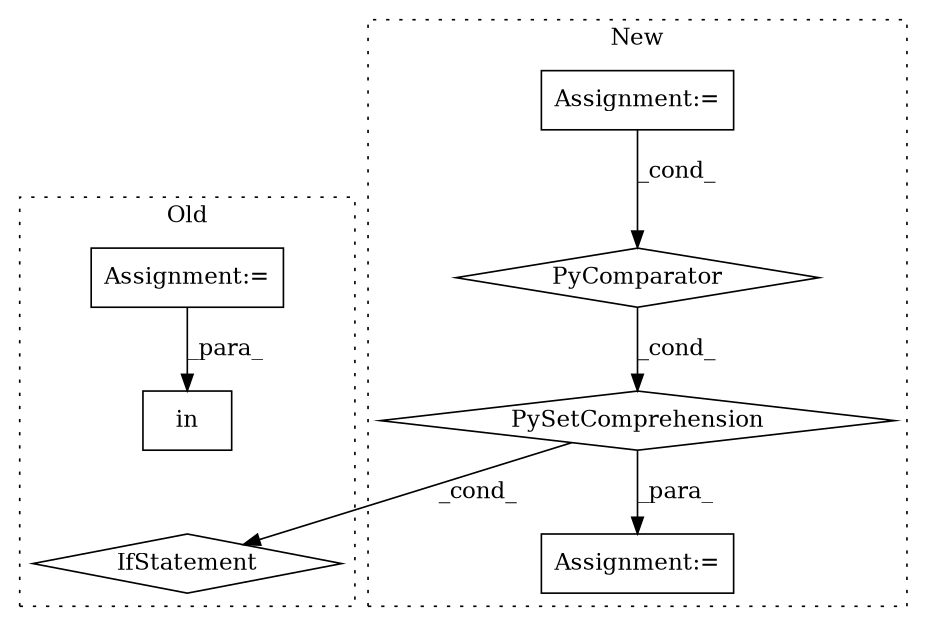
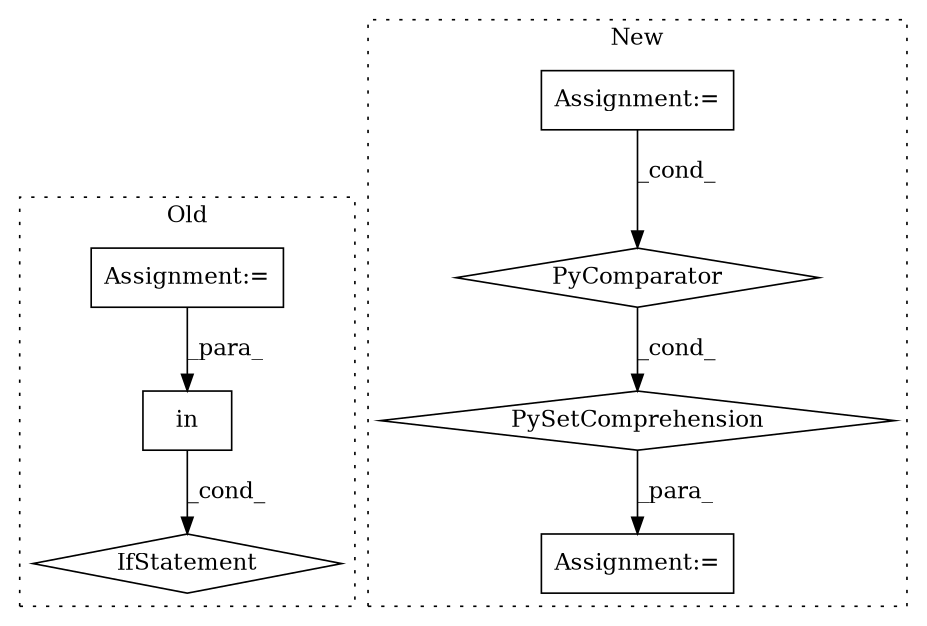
edge "PySetComprehension" -> "IfStatement": now "in" -> "IfStatement"
